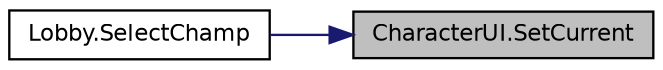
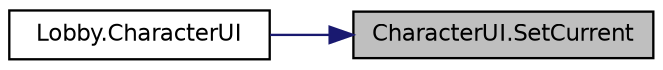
node "Lobby.SelectChamp": label "Lobby.SelectChamp" -> "Lobby.CharacterUI"
